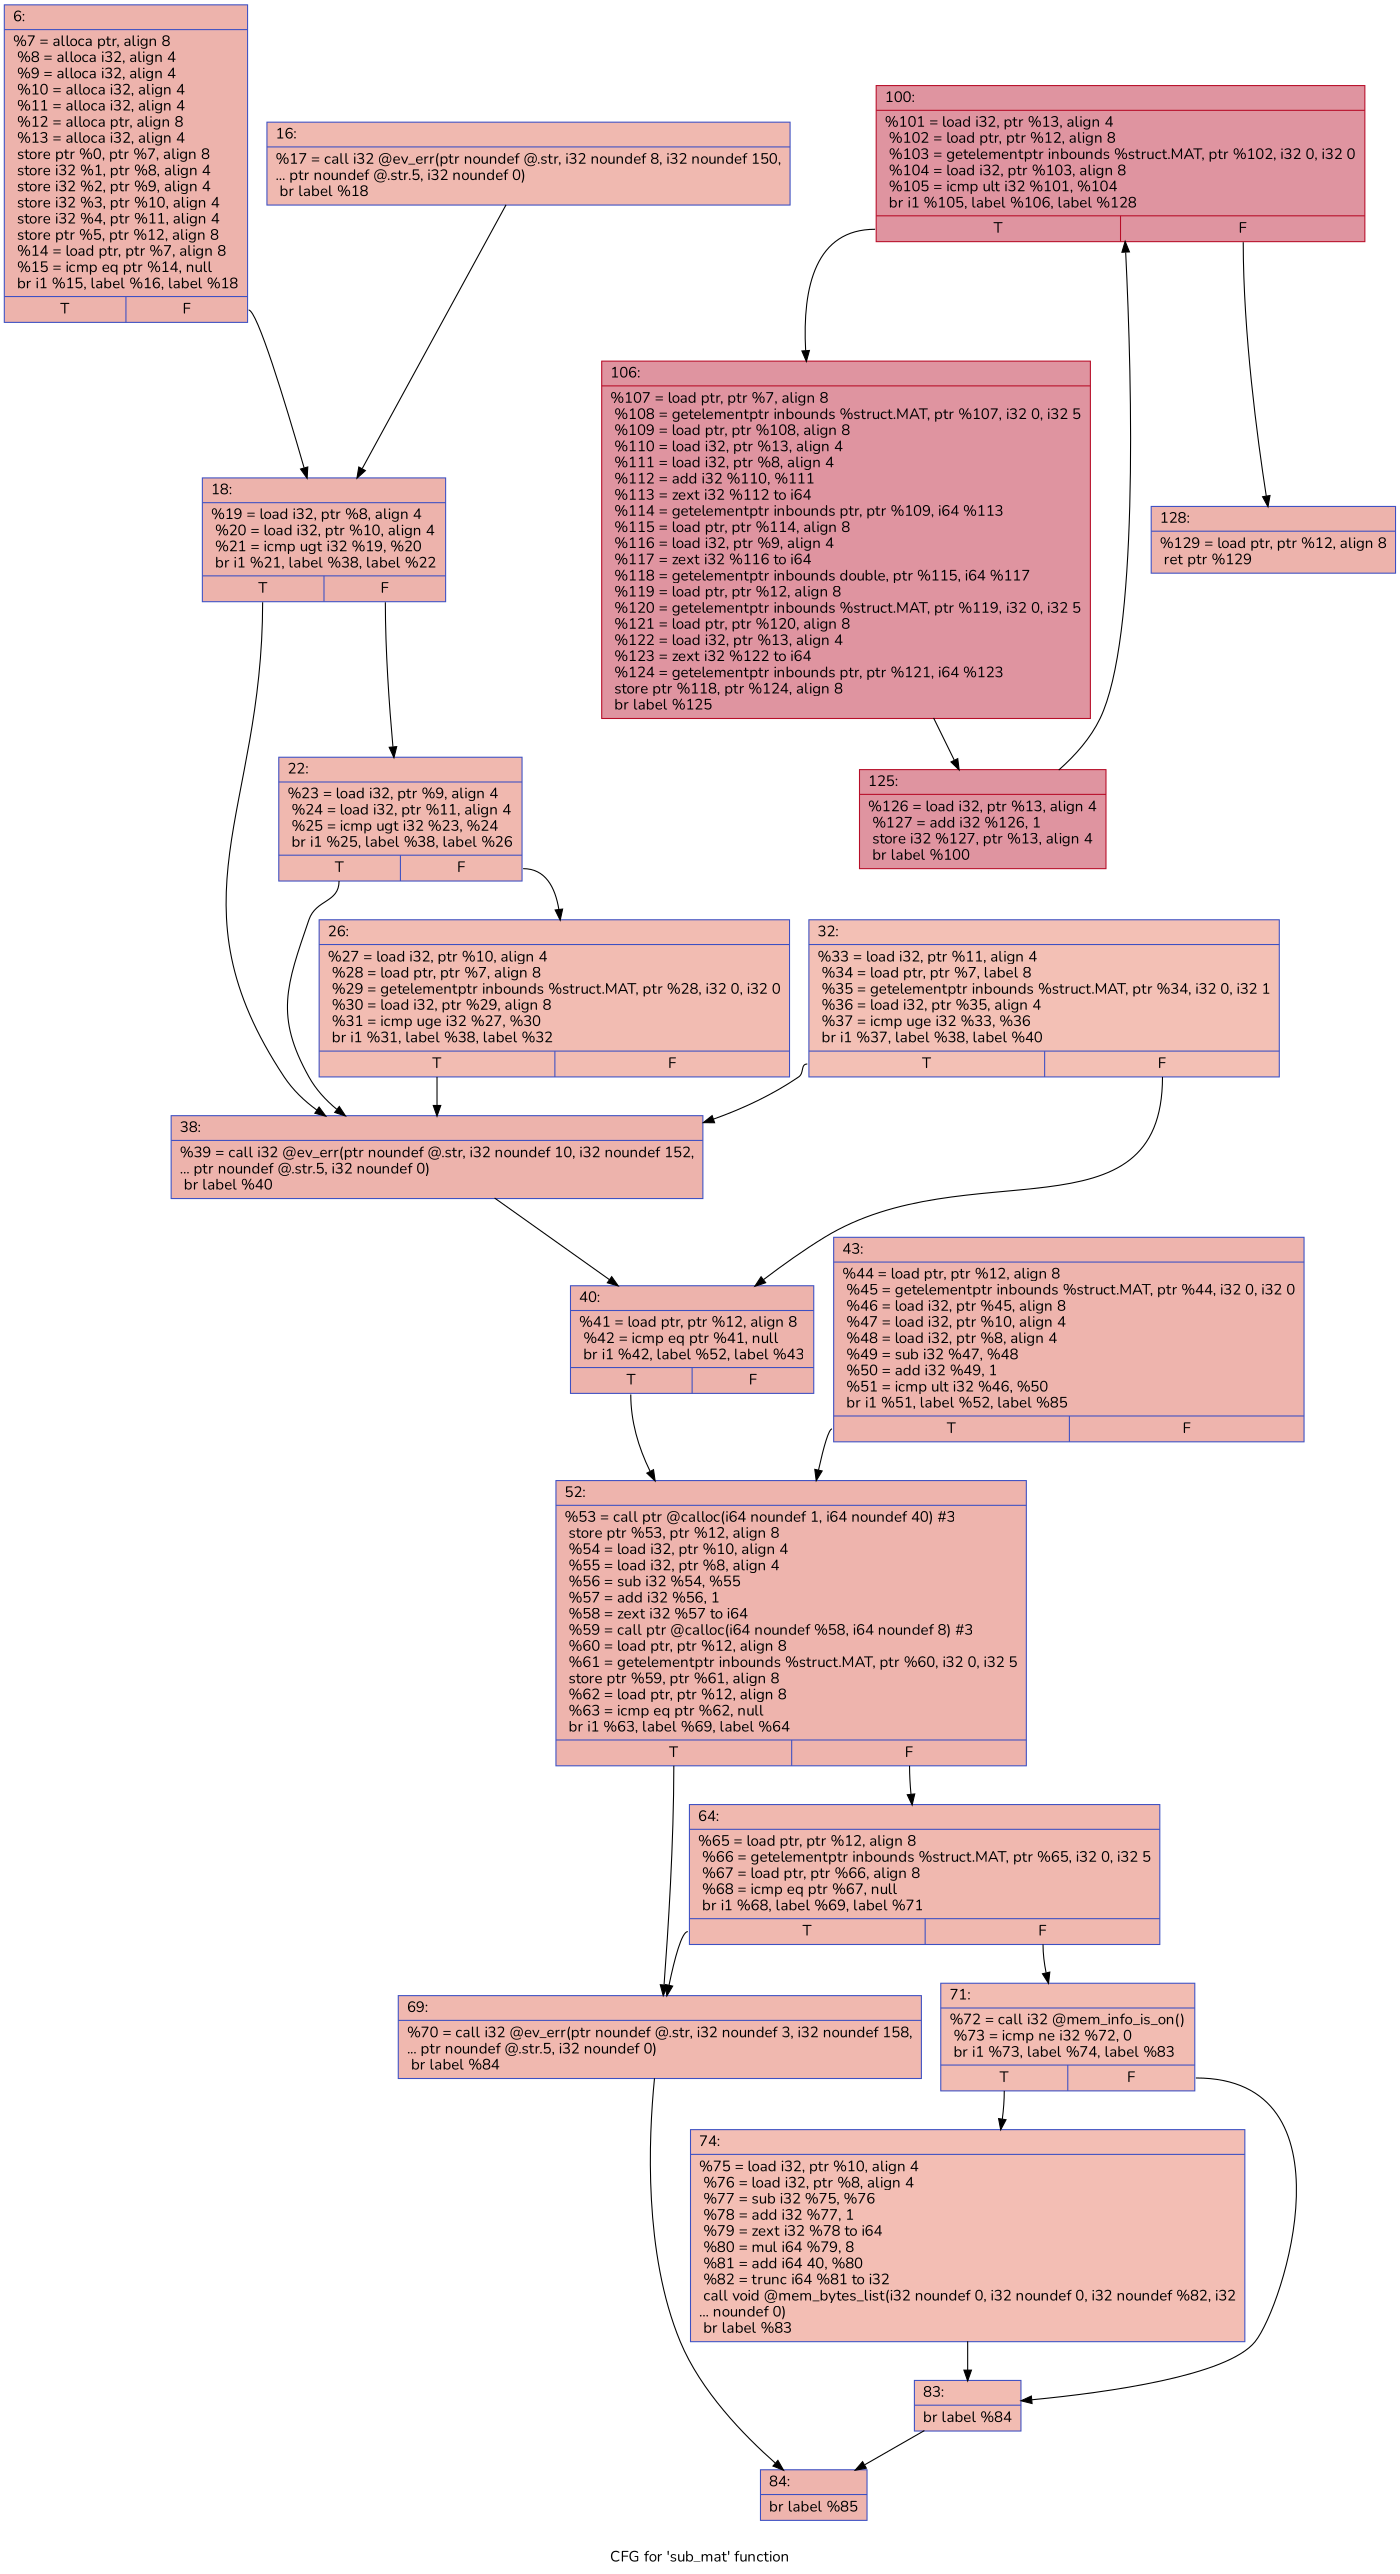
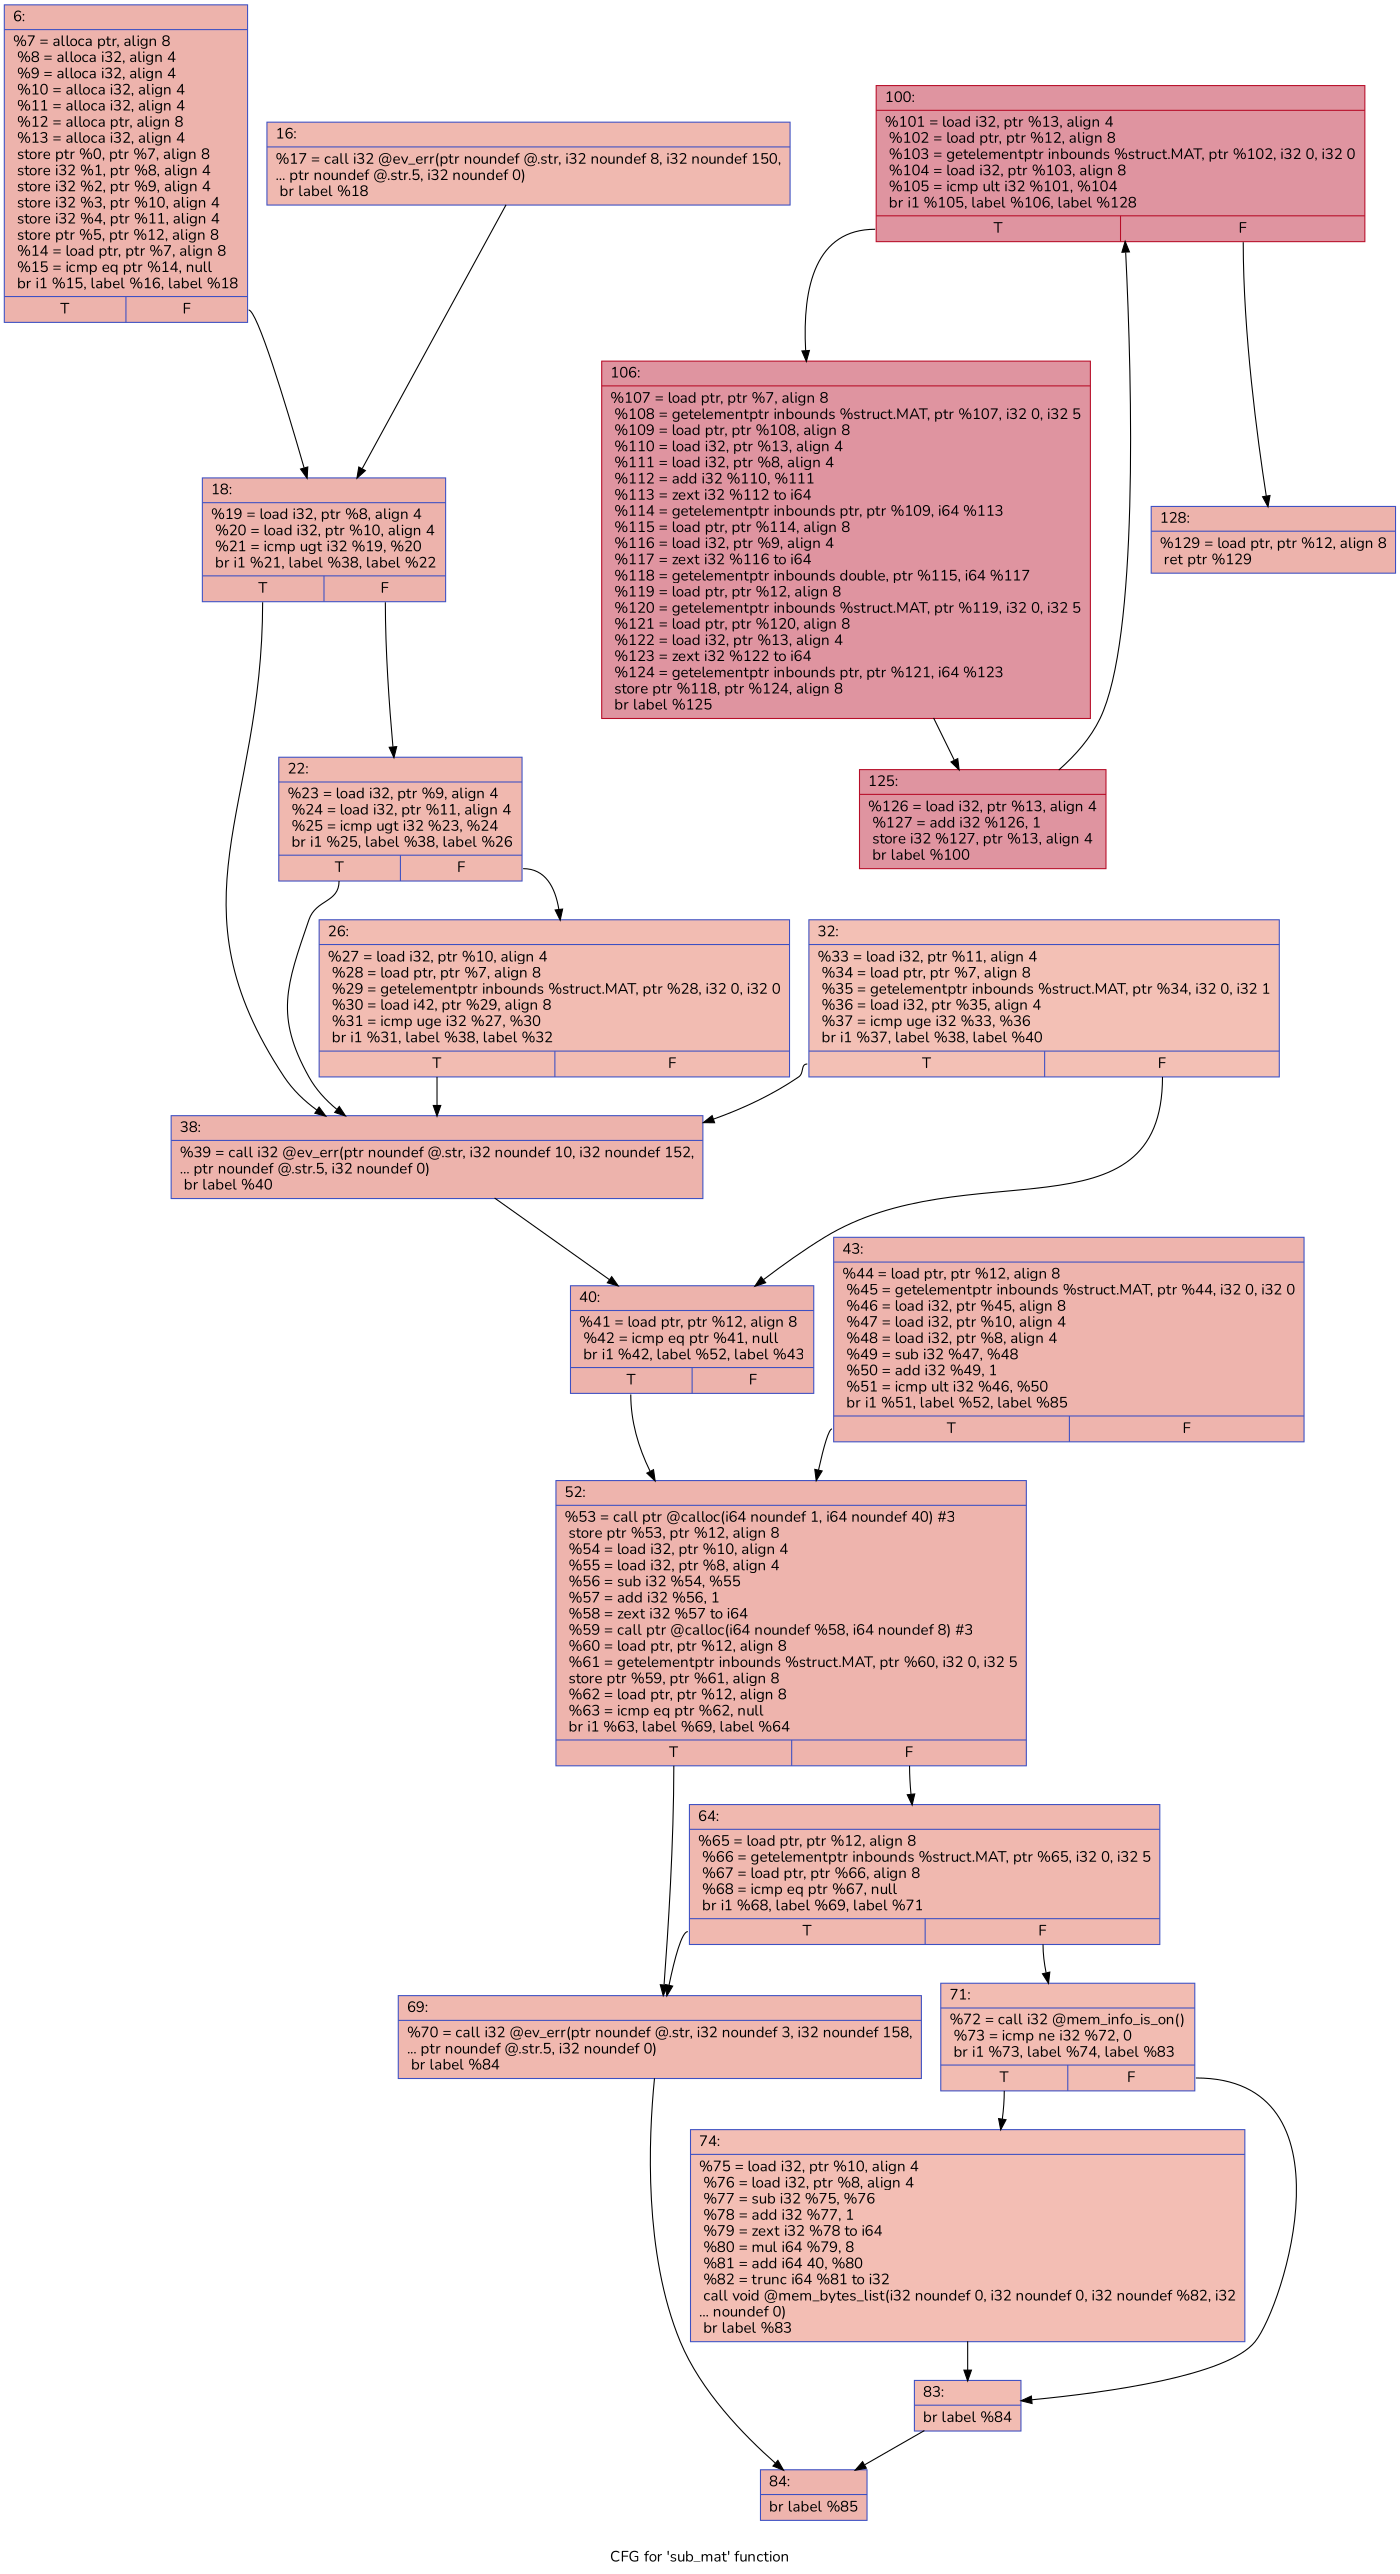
node "32:": text "%34 = load ptr, ptr %7, label 8" -> "%34 = load ptr, ptr %7, align 8"
node "26:": text "%30 = load i32, ptr %29, align 8" -> "%30 = load i42, ptr %29, align 8"
